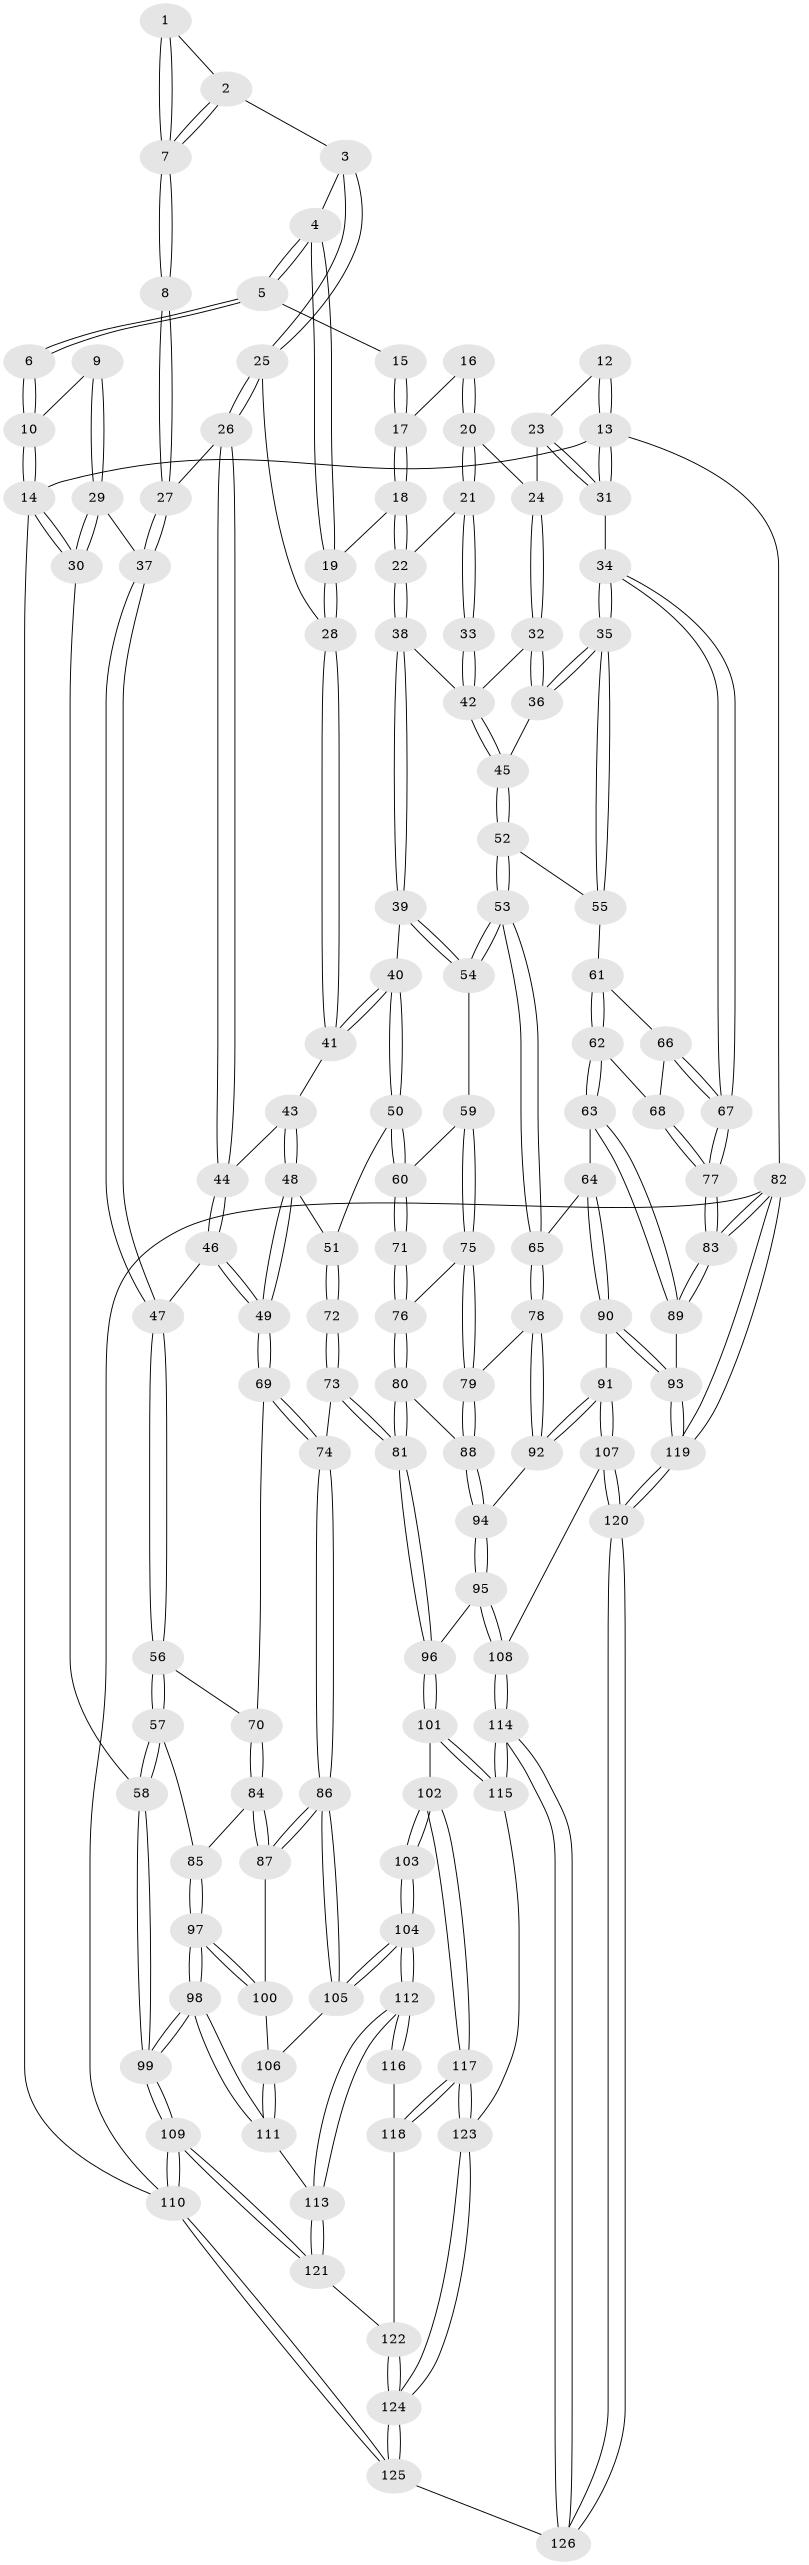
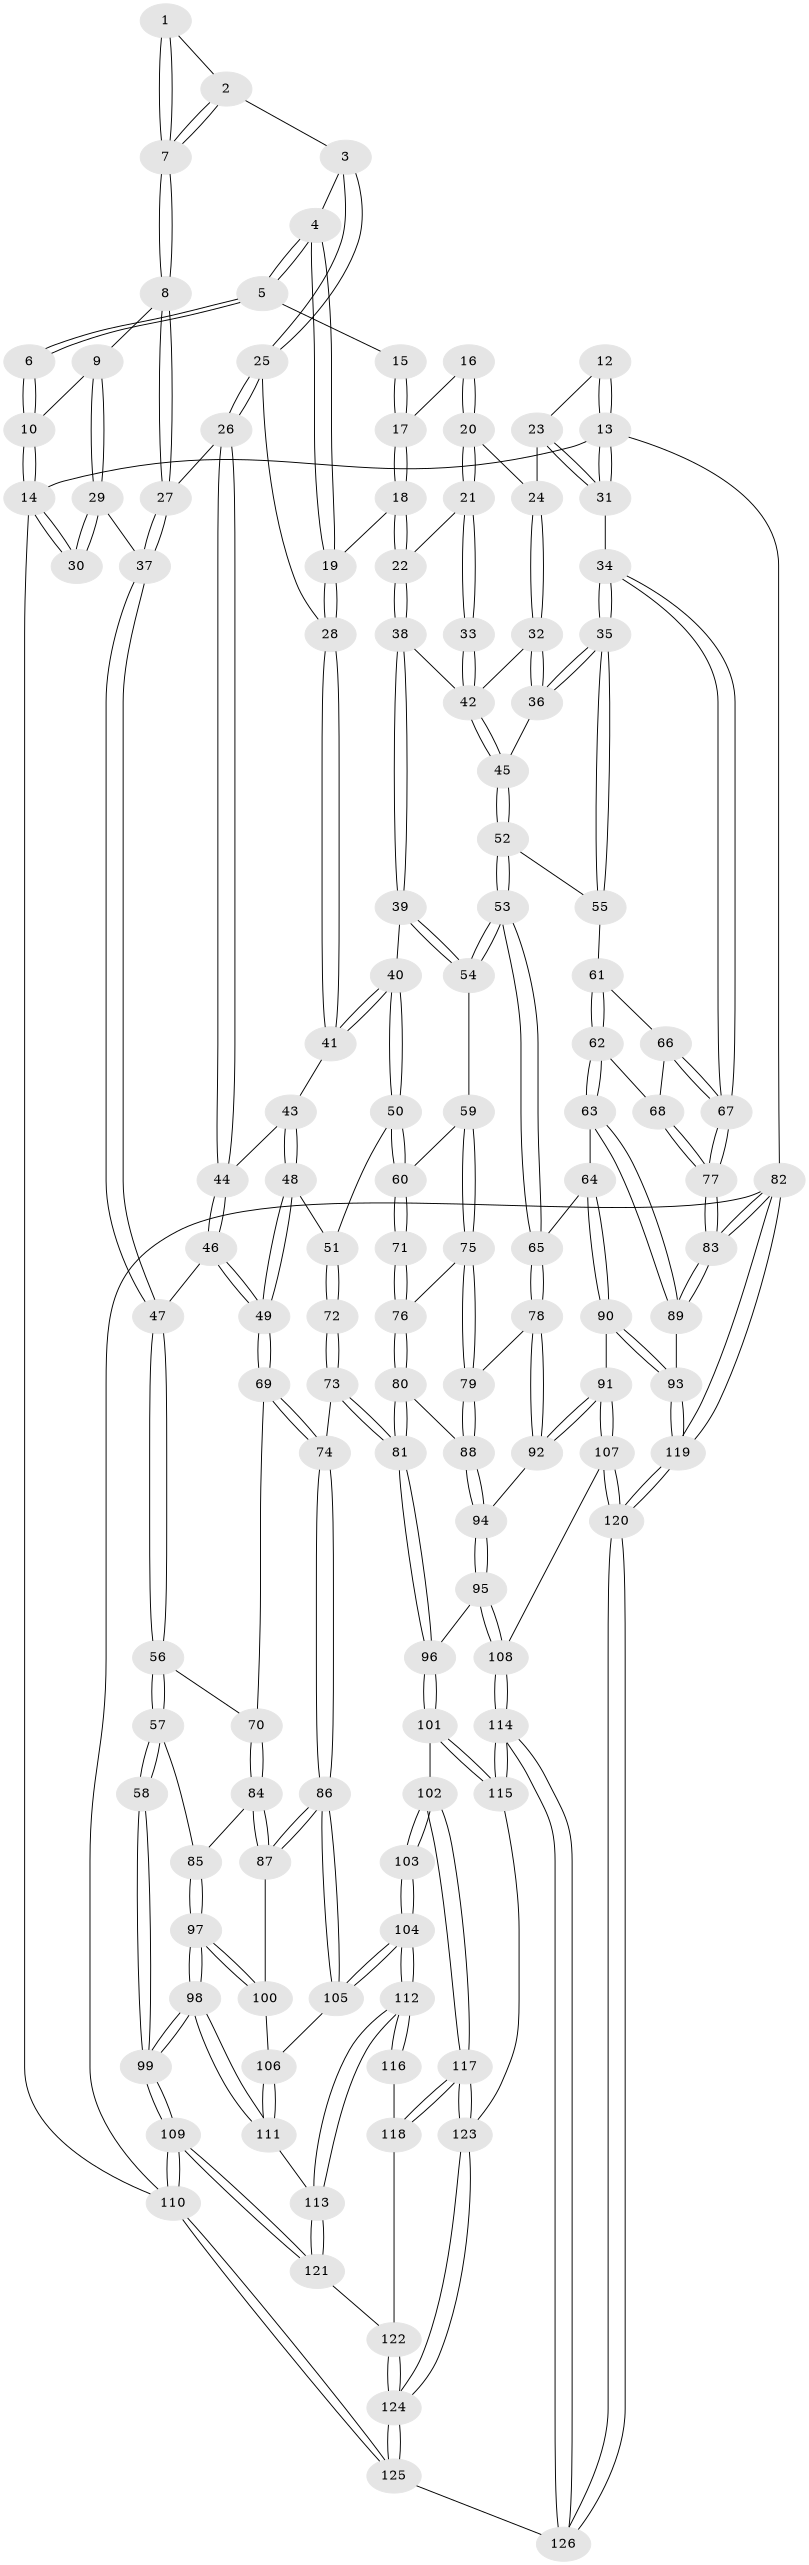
edge "8" -- "9": added
edge "30" -- "58": removed
